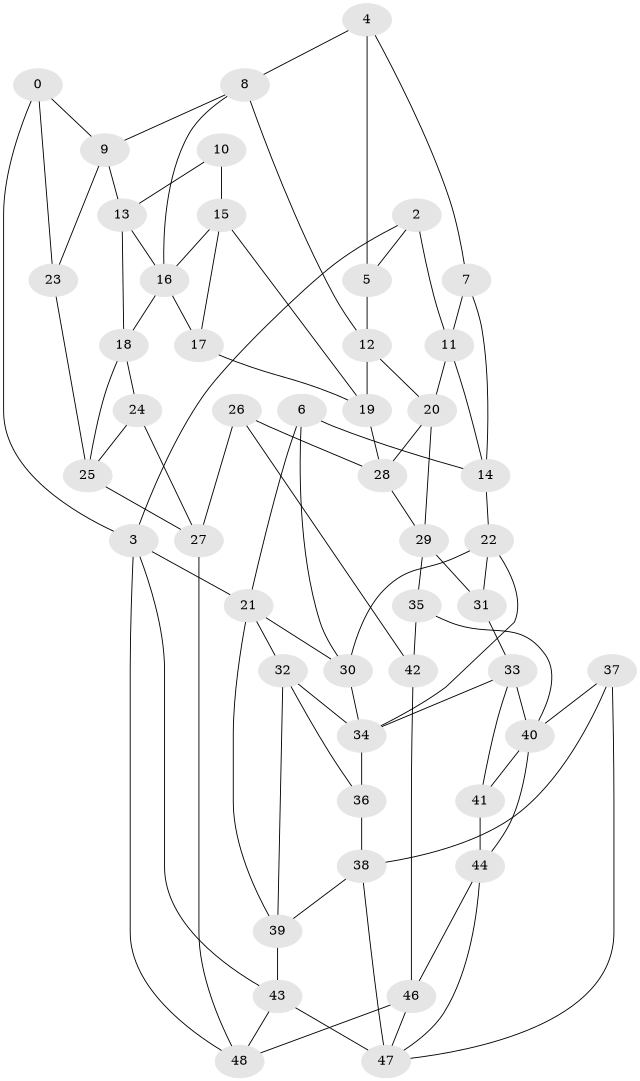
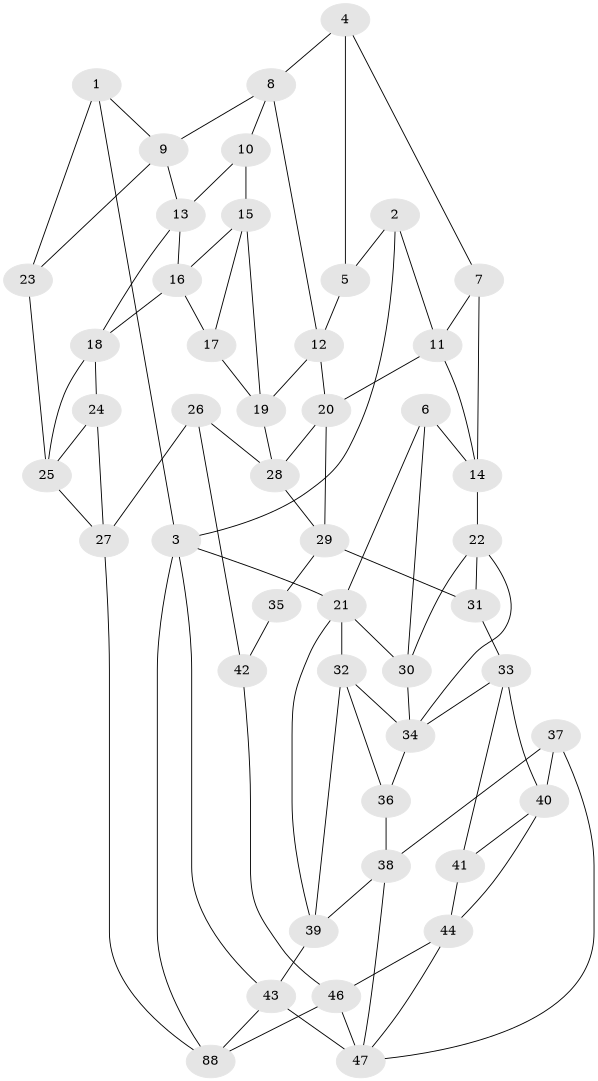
node "0": label "0" -> "1"
edge "8" -- "16": now "8" -- "10"
edge "35" -- "40": removed
node "48": label "48" -> "88"
